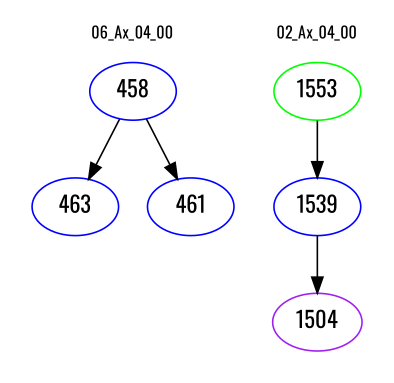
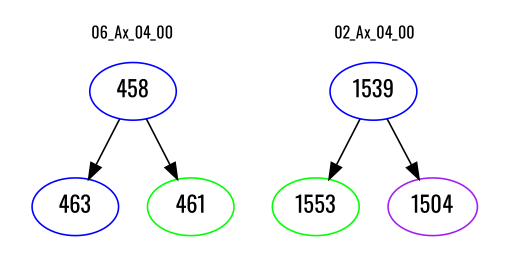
edge "1553" -> "1539": reversed
node "461": color blue -> green
